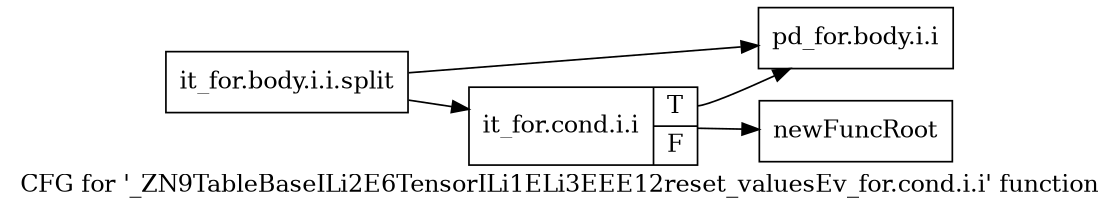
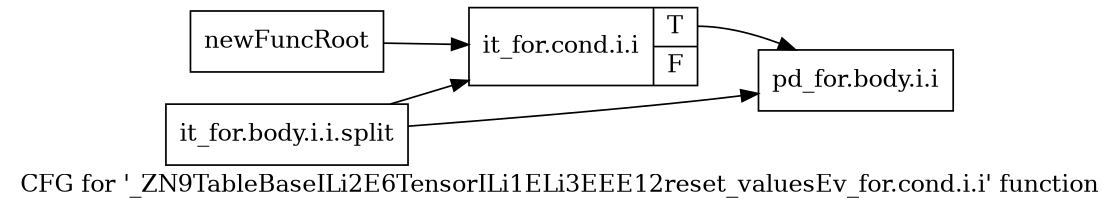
edge "it_for.cond.i.i" -> "newFuncRoot": reversed
